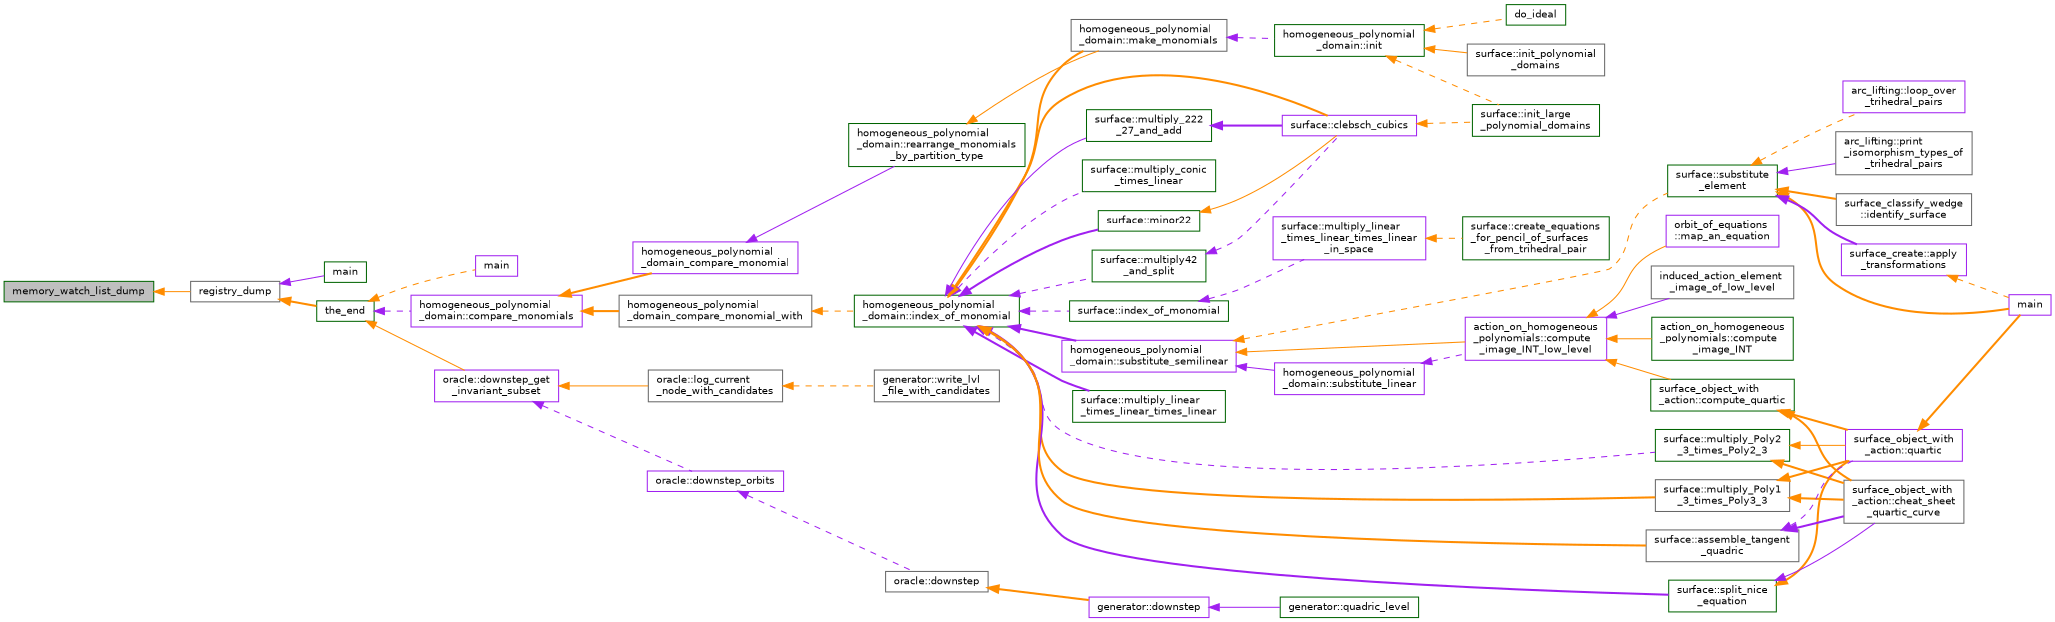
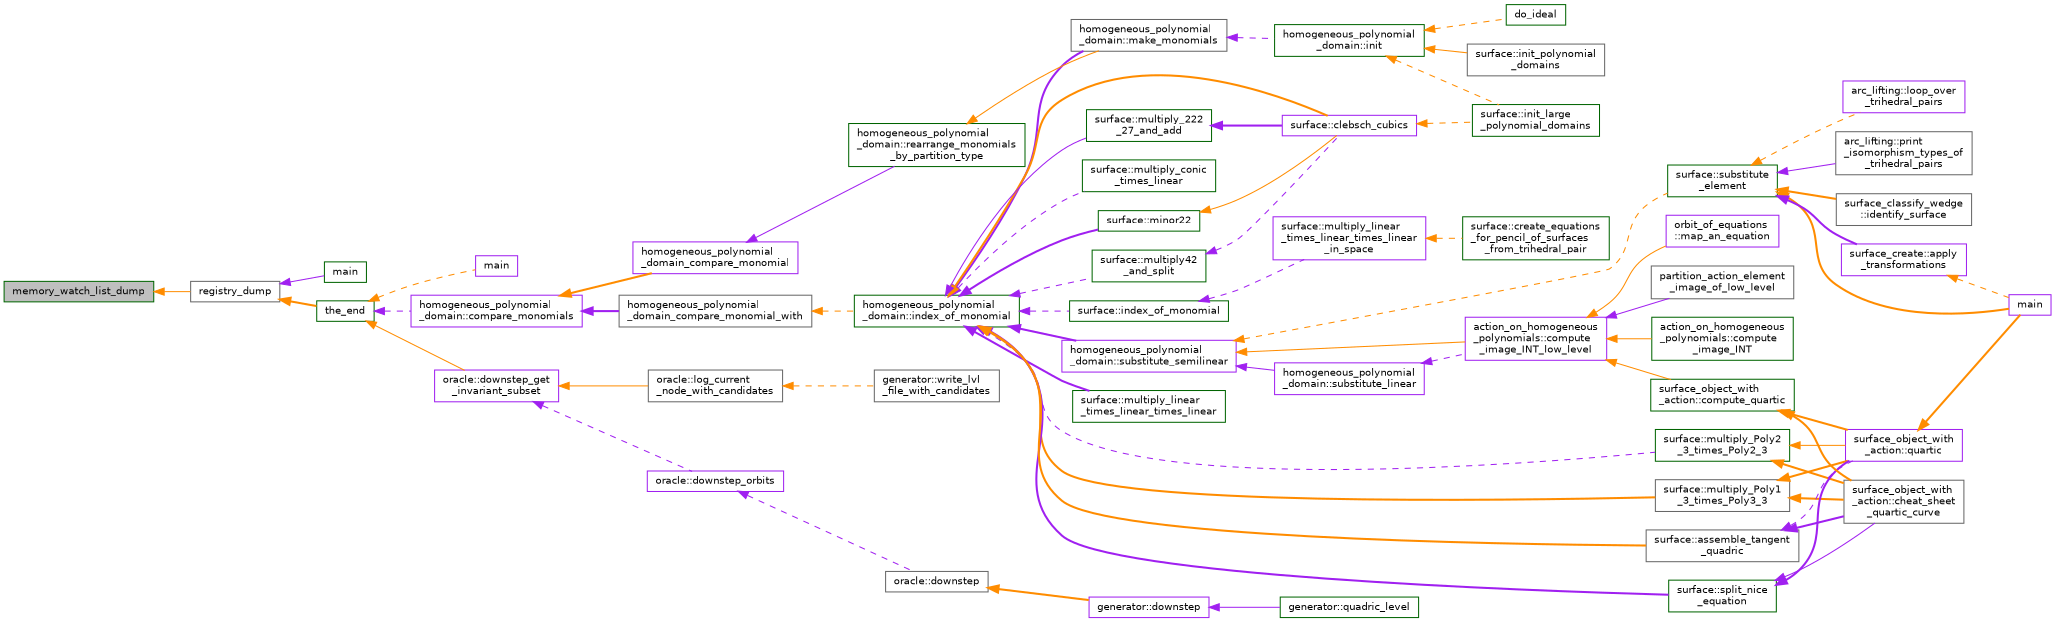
edge "homogeneous_polynomial _domain::make_monomials" -> "homogeneous_polynomial _domain::index_of_monomial": color darkorange -> purple
node "induced_action_element _image_of_low_level": label "induced_action_element _image_of_low_level" -> "partition_action_element _image_of_low_level"
edge "homogeneous_polynomial _domain_compare_monomial_with" -> "homogeneous_polynomial _domain::compare_monomials": color darkorange -> purple
edge "surface_object_with _action::quartic" -> "surface::split_nice _equation": color darkorange -> purple
